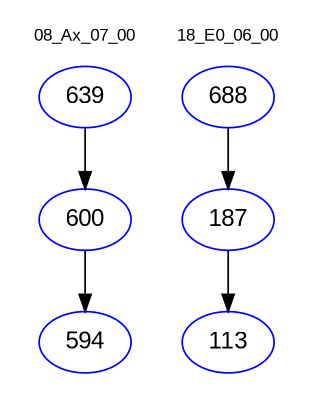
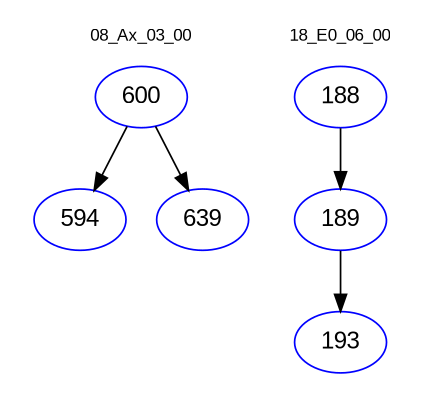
cluster "08_Ax_07_00": label "08_Ax_07_00" -> "08_Ax_03_00"
node "688": label "688" -> "188"
edge "639" -> "600": reversed
node "187": label "187" -> "189"
node "113": label "113" -> "193"
